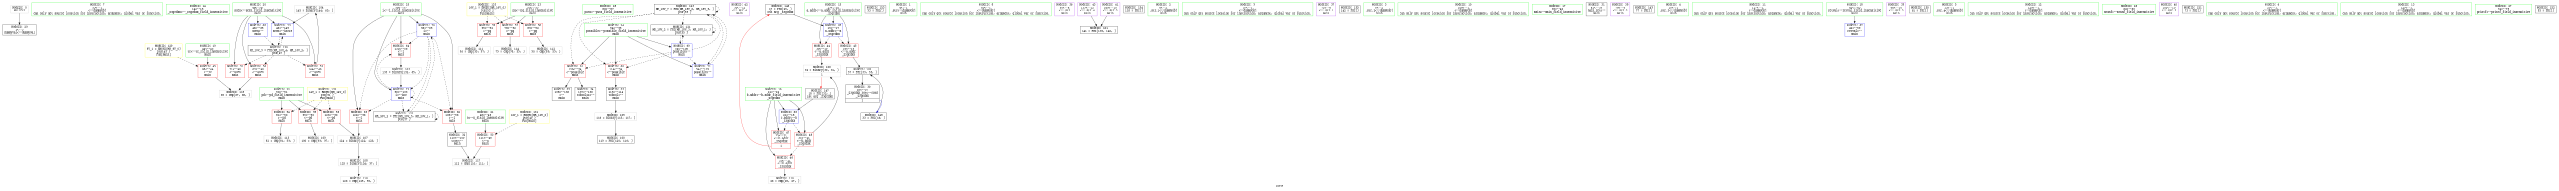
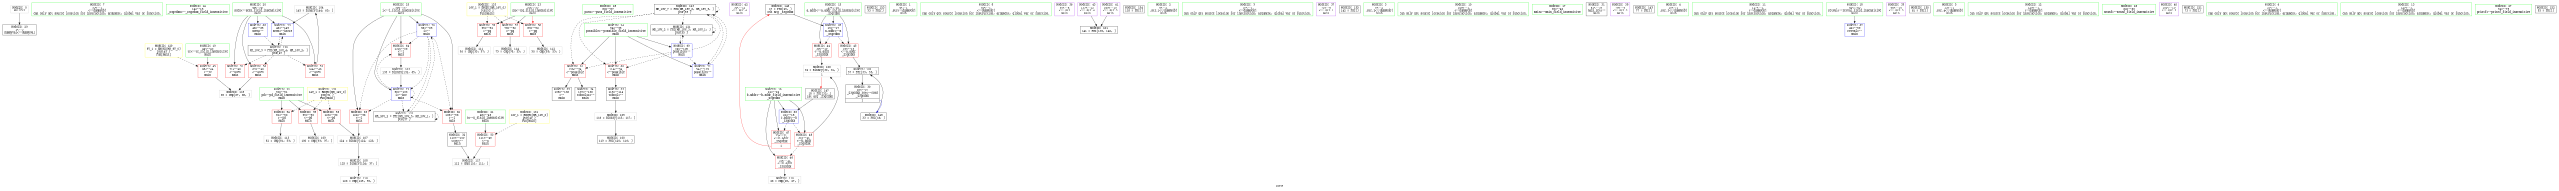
edge "NodeID: 23" -> "NodeID: 58": color black -> red
